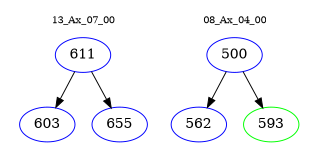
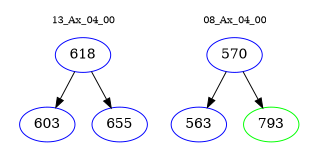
cluster "13_Ax_07_00": label "13_Ax_07_00" -> "13_Ax_04_00"
node "611": label "611" -> "618"
node "500": label "500" -> "570"
node "562": label "562" -> "563"
node "593": label "593" -> "793"
